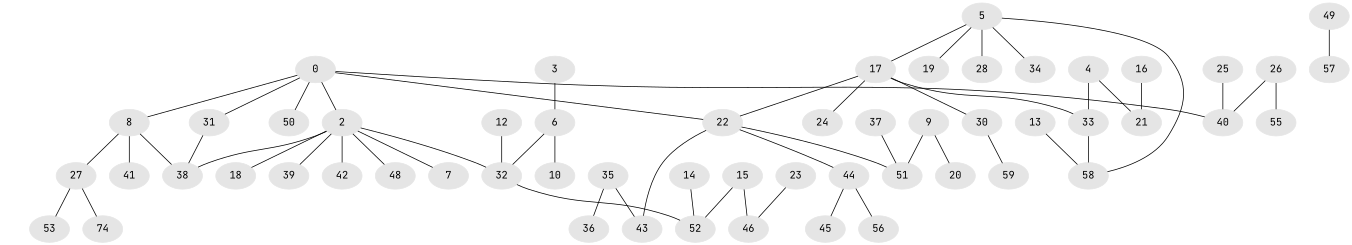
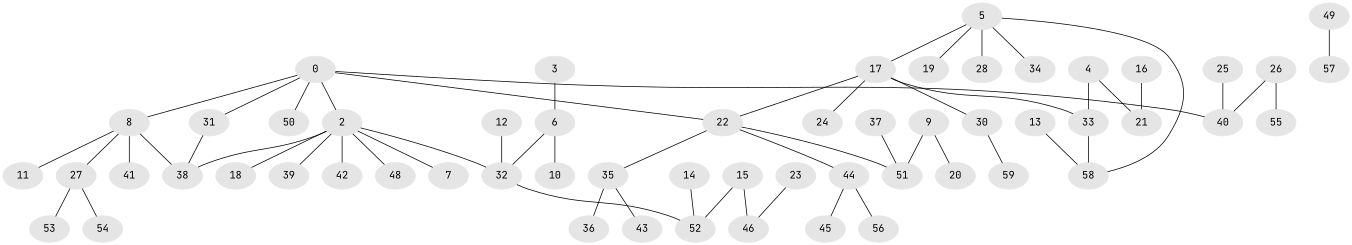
edge "22" -- "43": now "22" -- "35"
node "11": added
node "74": label "74" -> "54"
